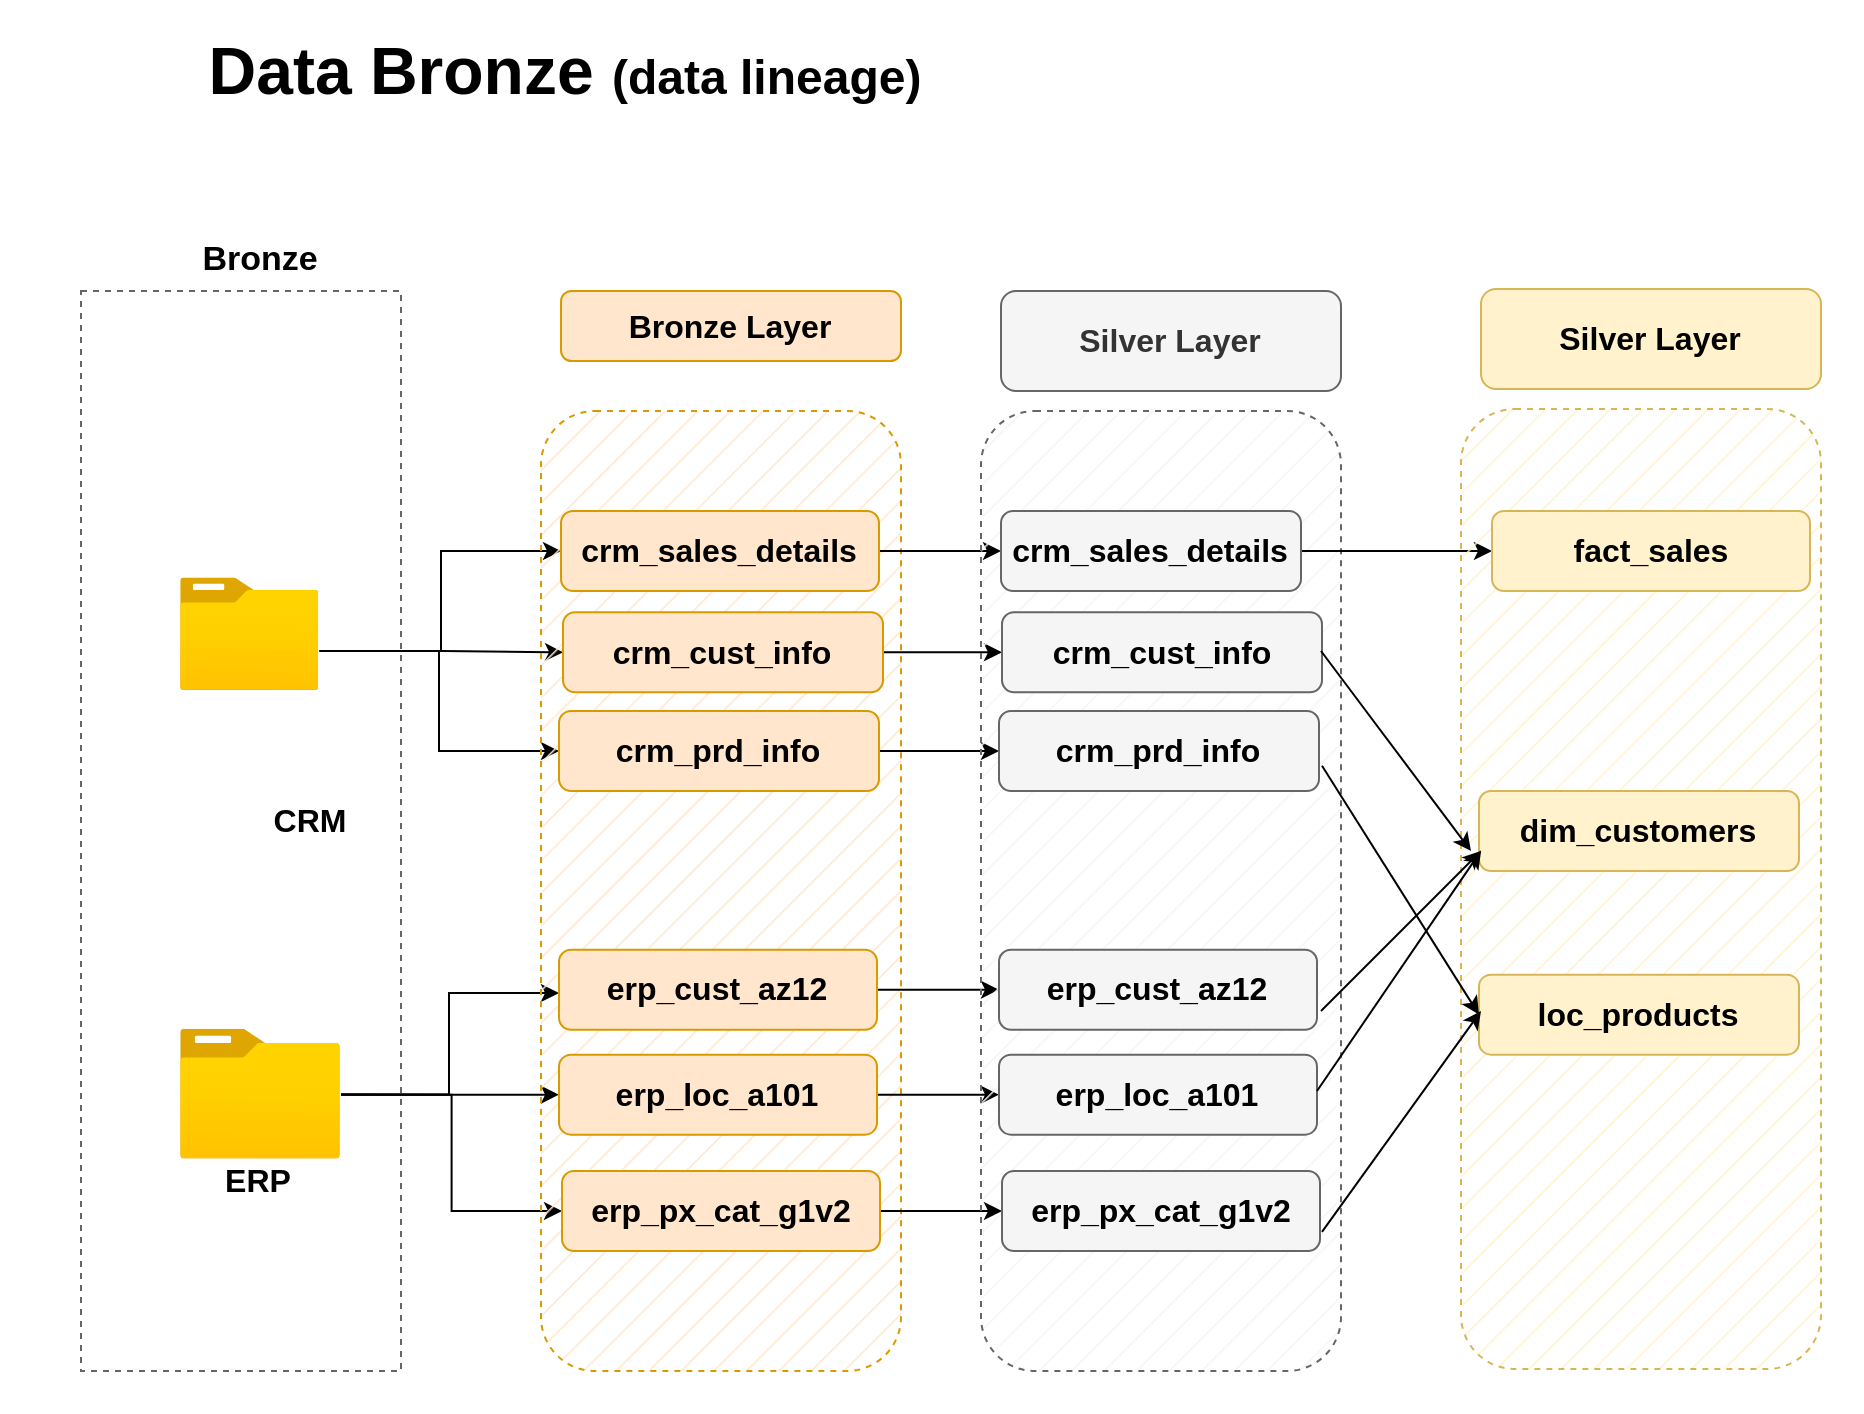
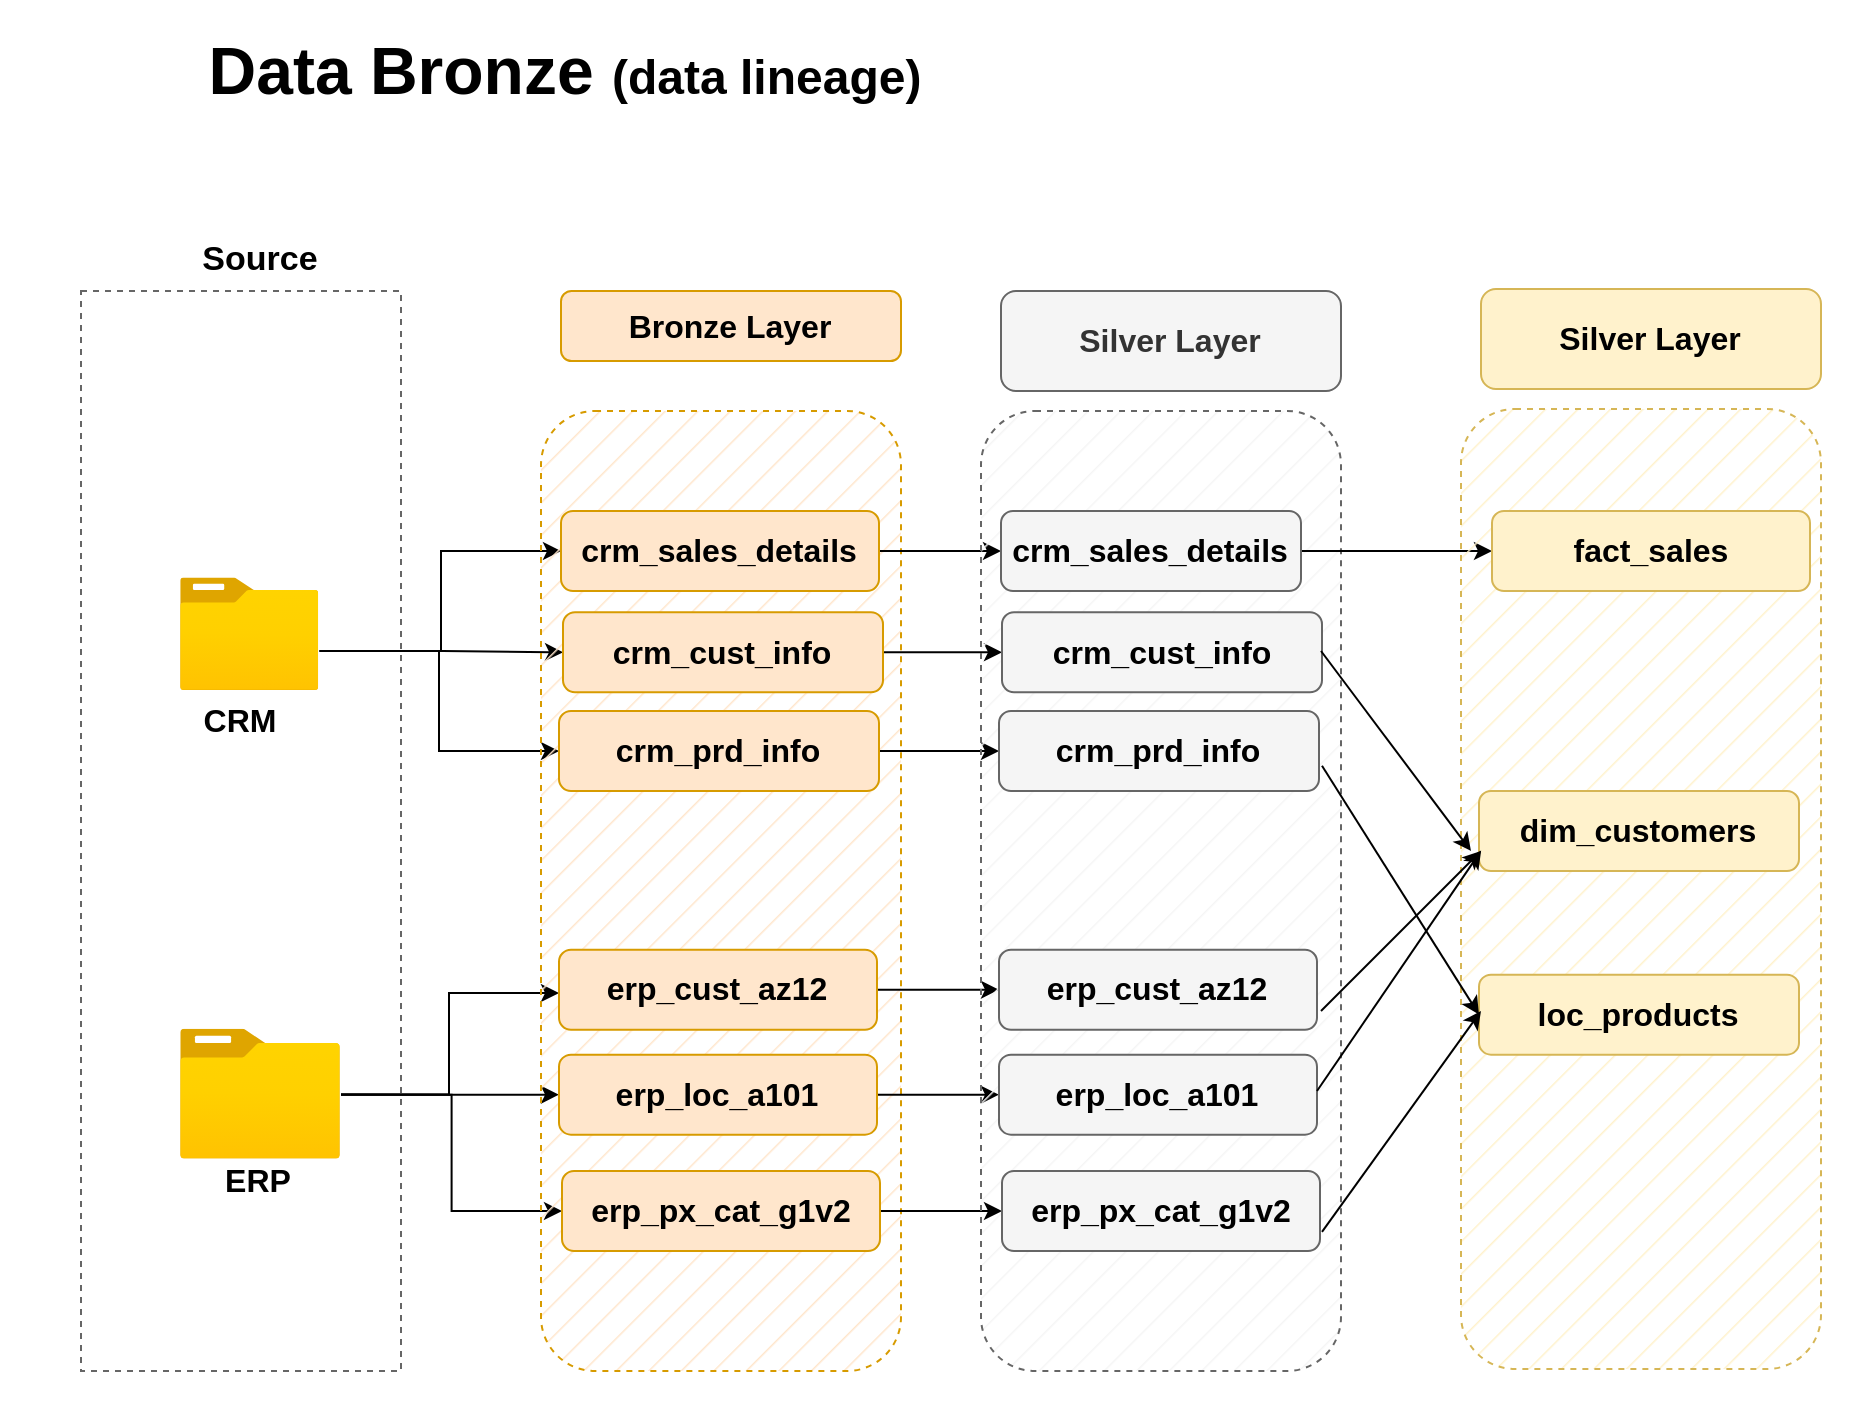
node "Bronze": label "Bronze" -> "Source"
node "CRM": moved (311, 821) -> (241, 721)
